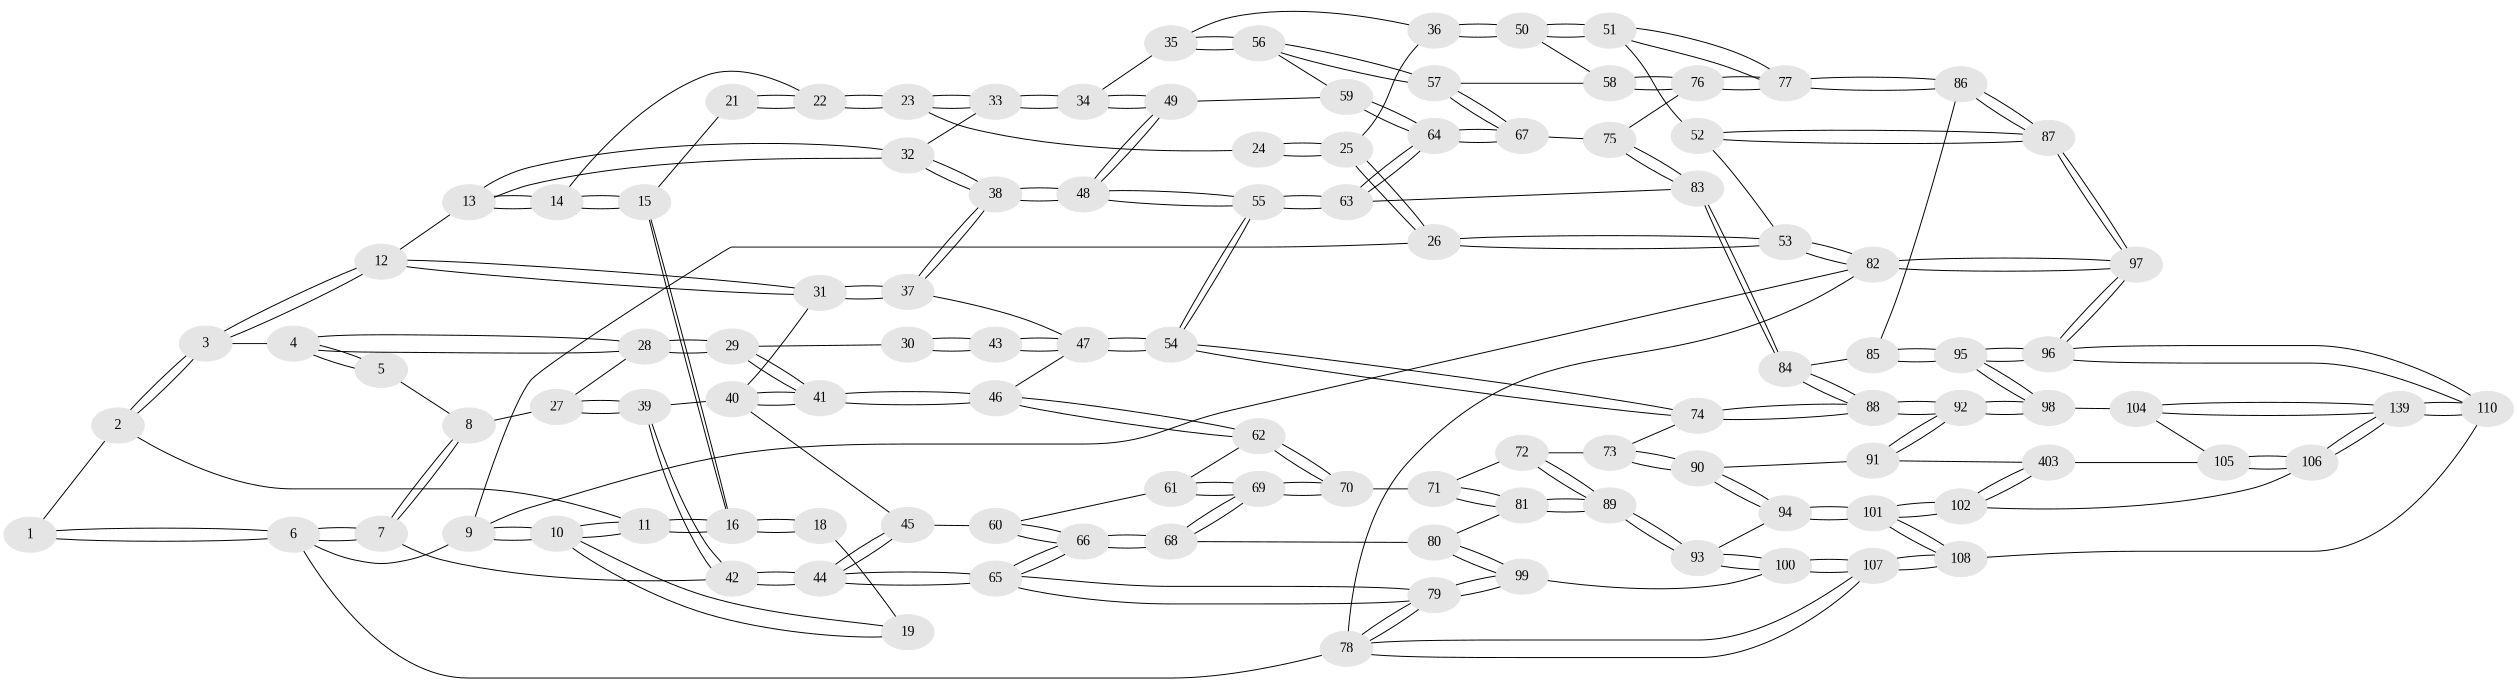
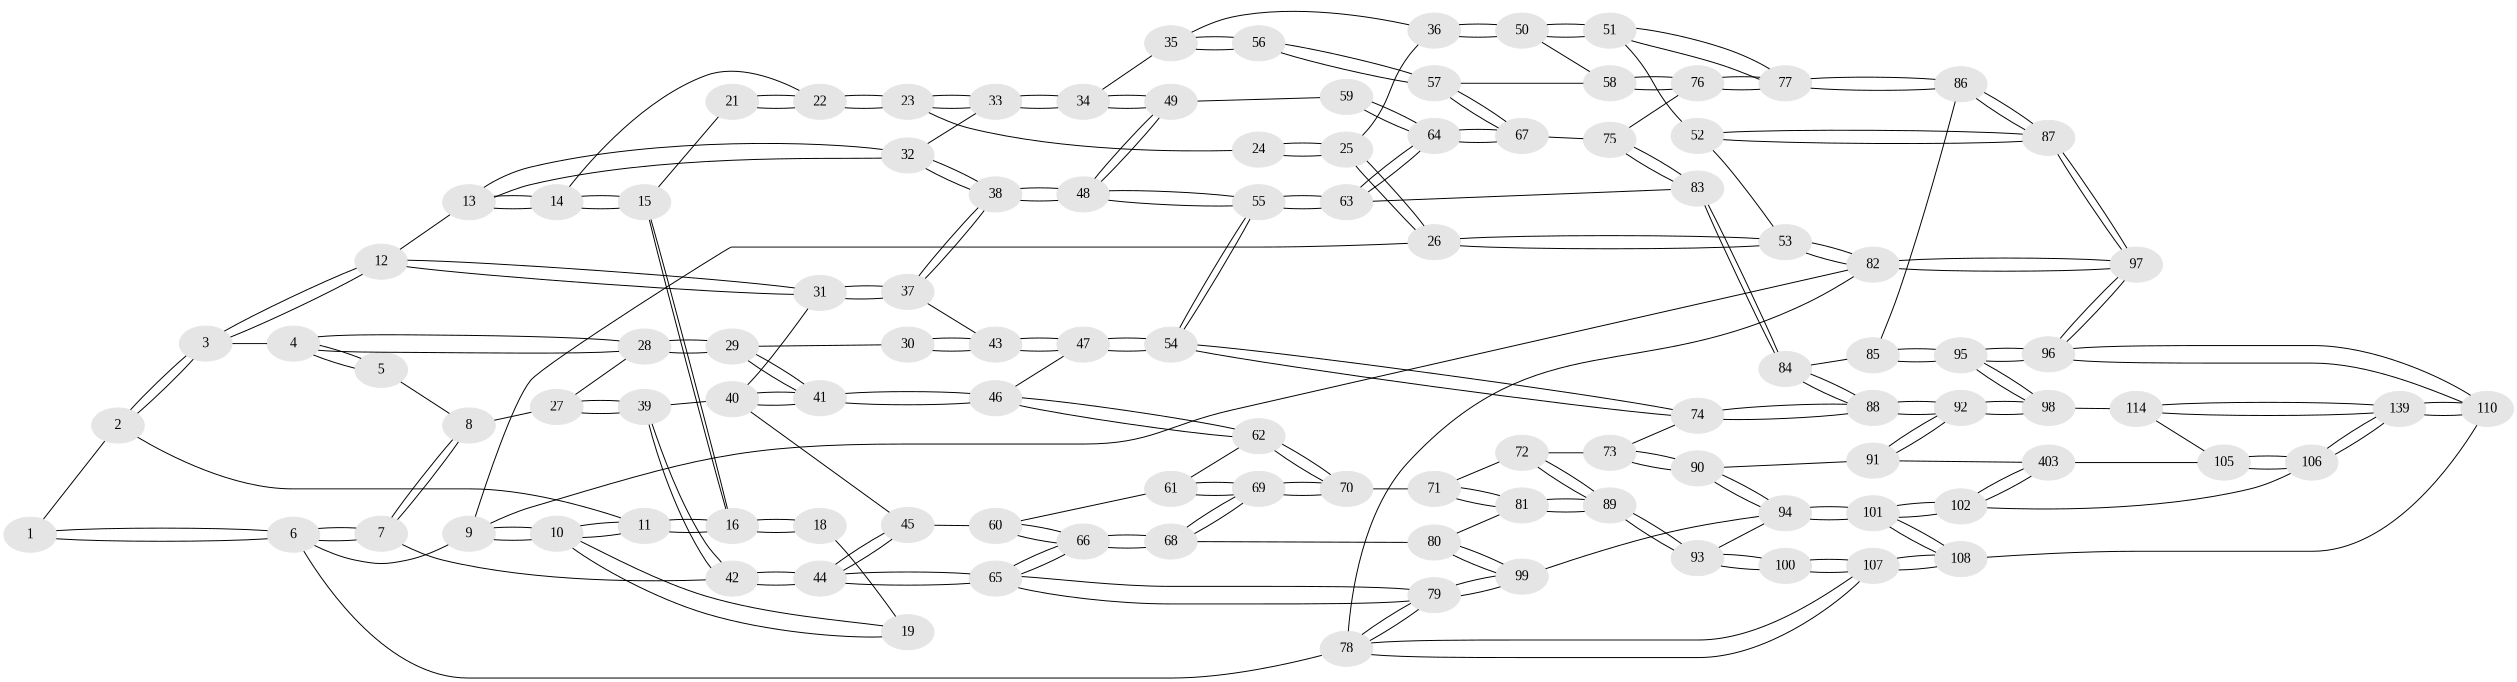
edge "56" -- "59": removed
edge "37" -- "47": now "37" -- "43"
node "104": label "104" -> "114"
edge "100" -- "99": now "94" -- "99"
